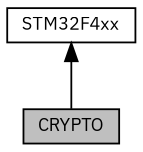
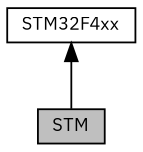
node "CRYPTO": label "CRYPTO" -> "STM"
